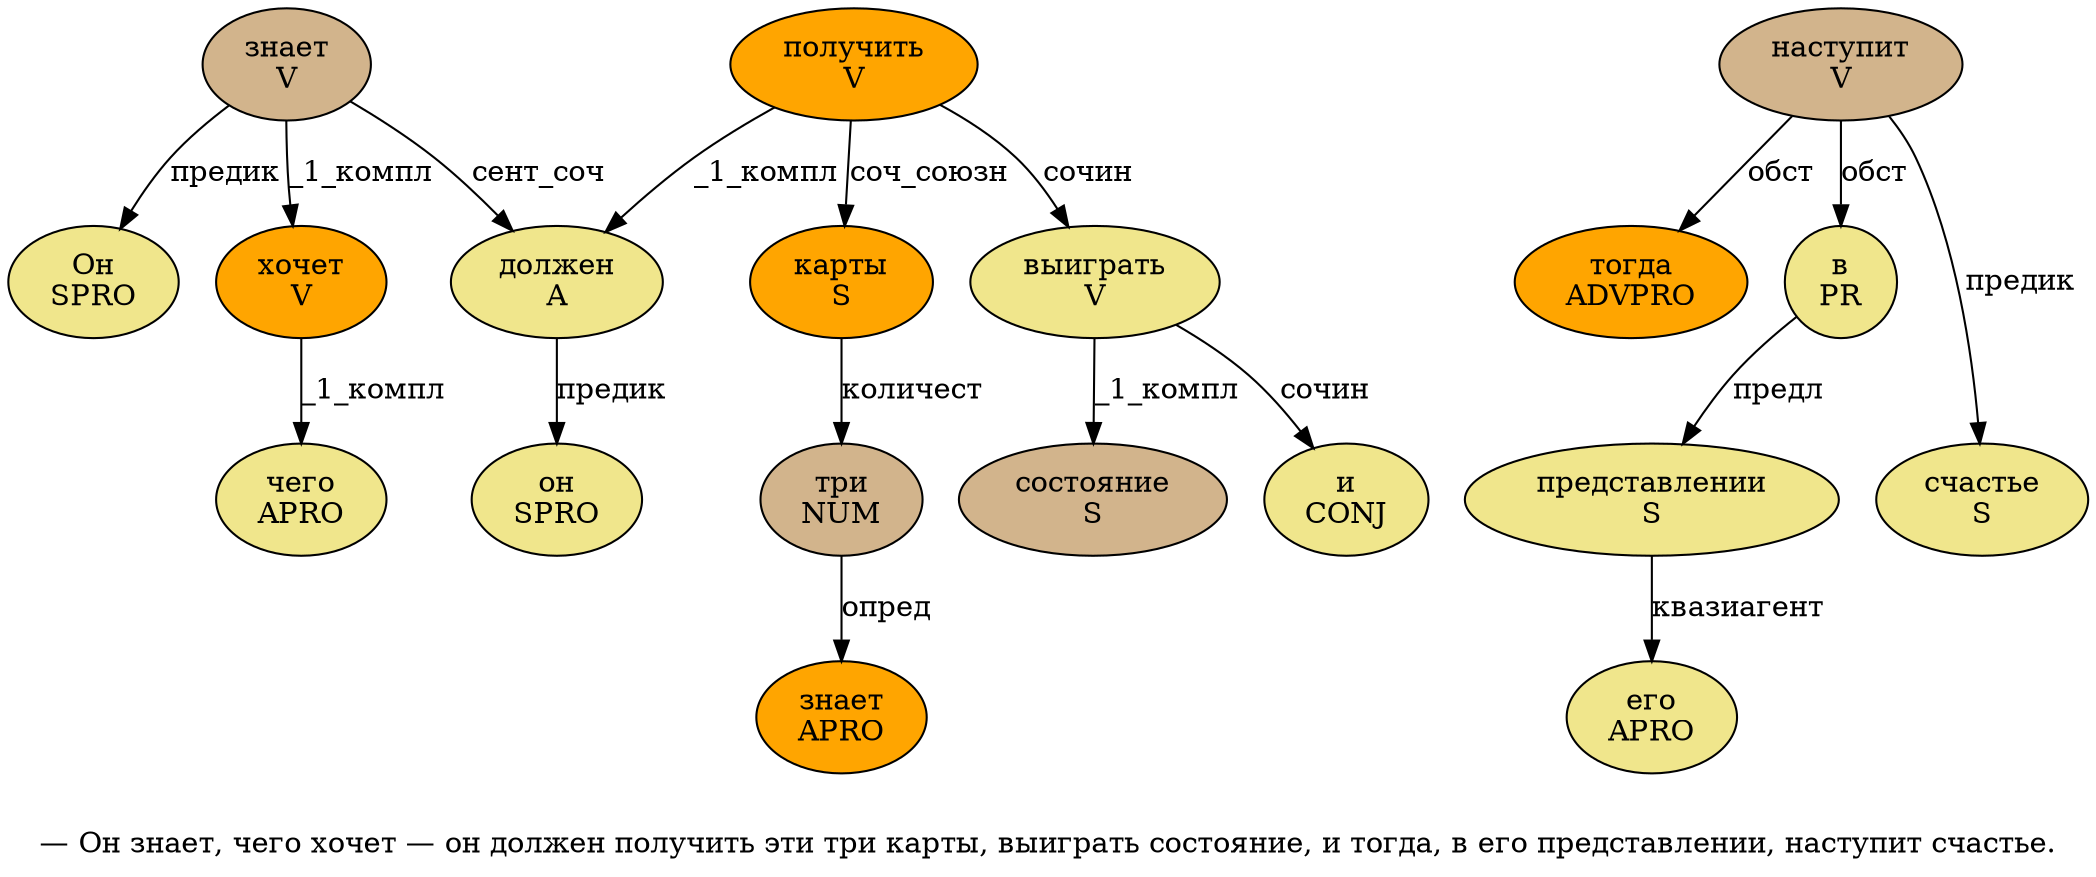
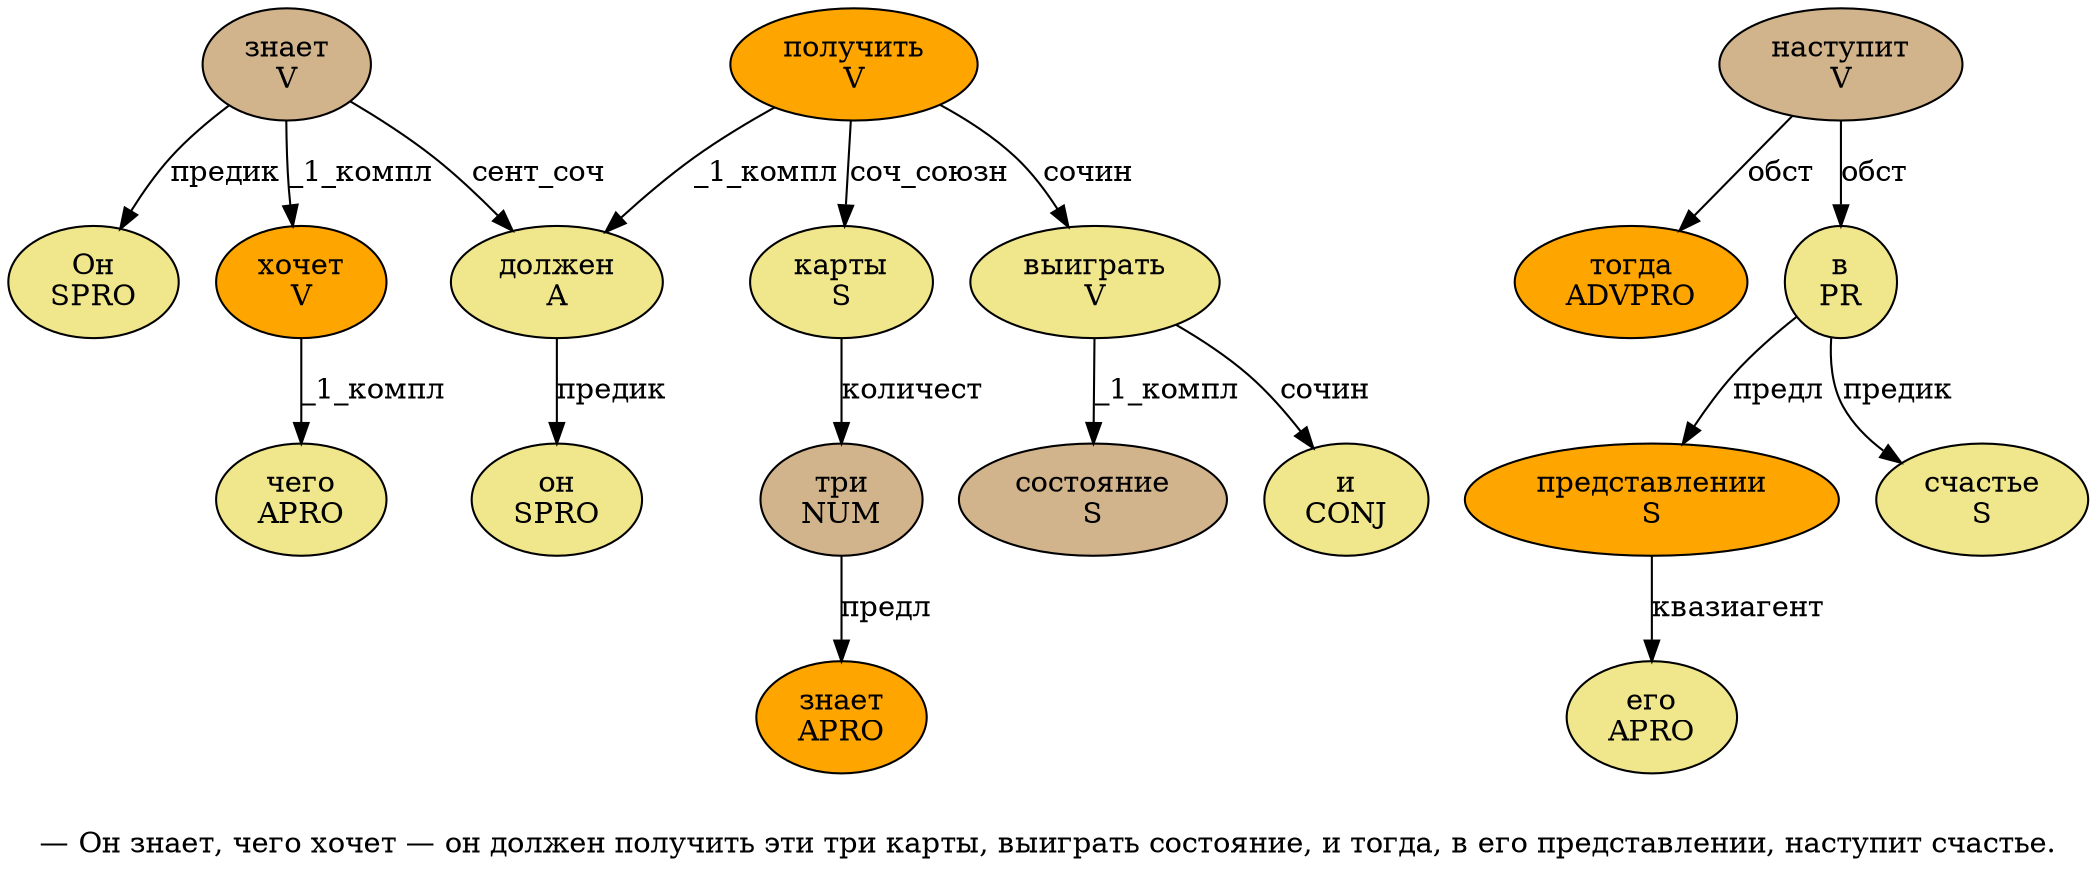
edge "наступит V" -> "счастье S": now "в PR" -> "счастье S"
node "карты S": fillcolor orange -> khaki
node "представлении S": fillcolor khaki -> orange
edge "три NUM" -> "знает APRO": label "опред" -> "предл"
